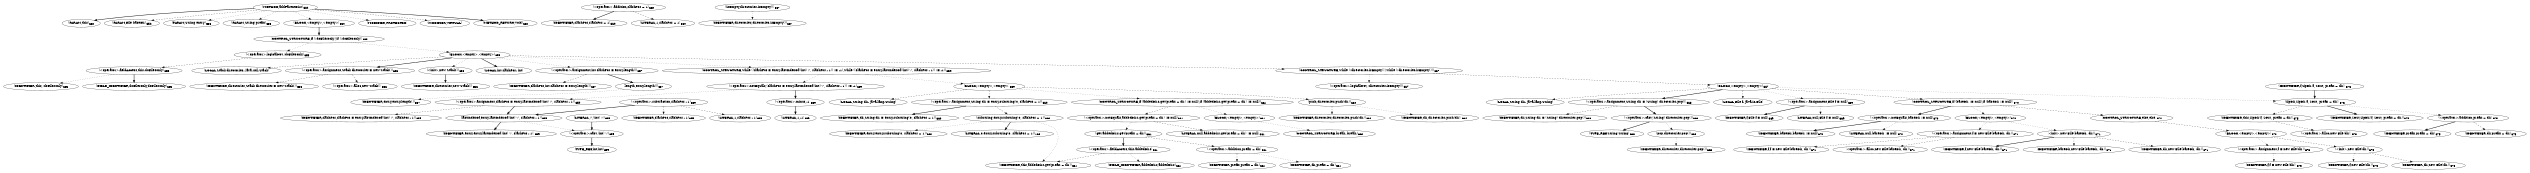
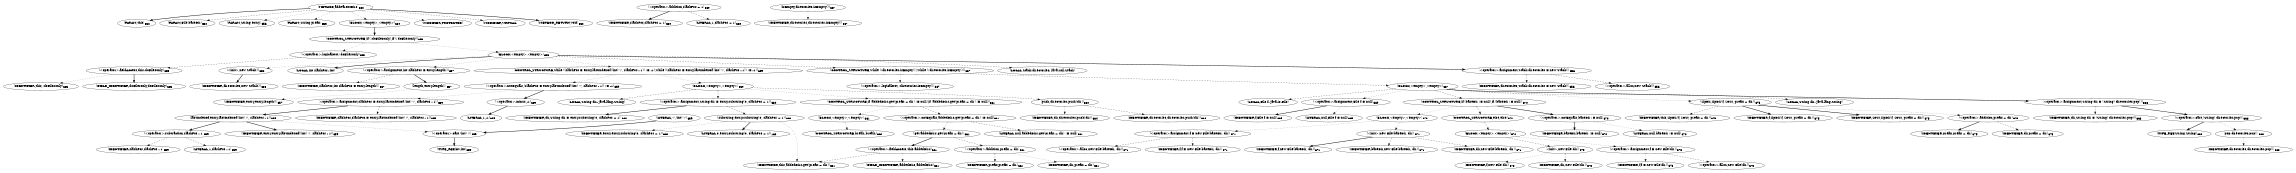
edge "(IDENTIFIER,f,zipDir(f, zOut, prefix + dir))" -> "(zipDir,zipDir(f, zOut, prefix + dir))": reversed
edge "(<operator>.subtraction,slashPos - 1)" -> "(lastIndexOf,entry.lastIndexOf((int) '/', slashPos - 1))": reversed
edge "(IDENTIFIER,this,zipDir(f, zOut, prefix + dir))" -> "(<operator>.alloc,new File(dir))": now "(<operator>.assignment,f = new File(dir))" -> "(<operator>.alloc,new File(dir))"
